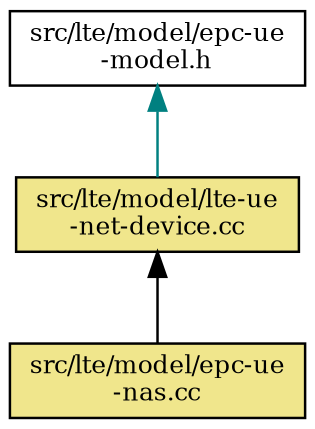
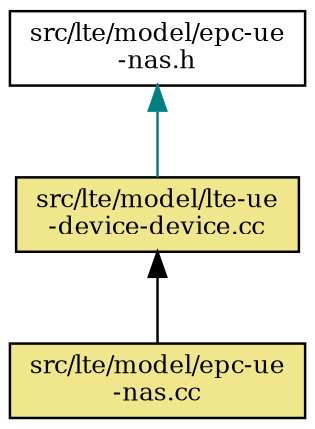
node "src/lte/model/epc-ue -model.h": label "src/lte/model/epc-ue -model.h" -> "src/lte/model/epc-ue -nas.h"
node "src/lte/model/lte-ue -net-device.cc": label "src/lte/model/lte-ue -net-device.cc" -> "src/lte/model/lte-ue -device-device.cc"
